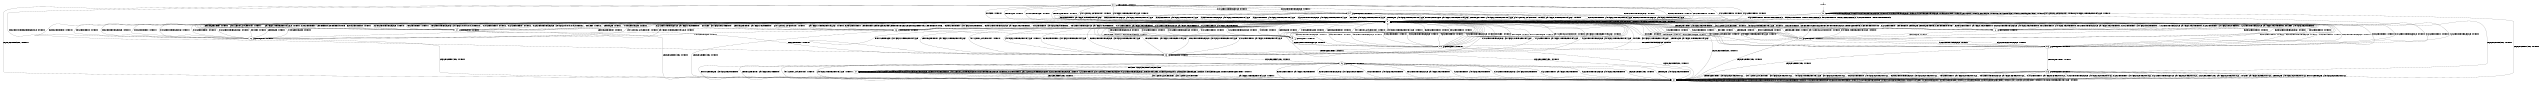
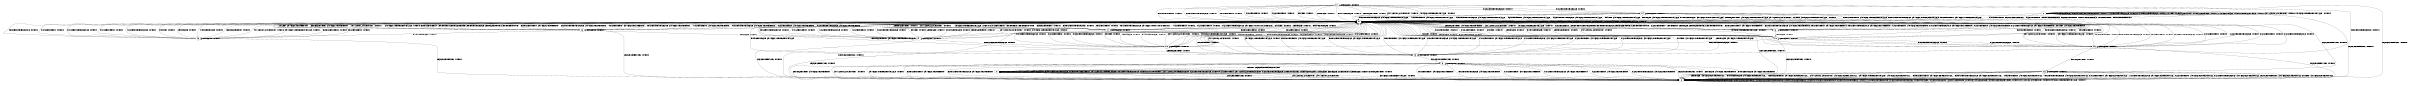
node "__start0": removed
edge "s11" -> "s5": label "DH_CLIENT_UNEXPECTED_EXCHANGE / TIMEOUT" -> "DH_CLIENT_KEY_EXCHANGE / TIMEOUT"
edge "s5" -> "s6": label "CHANGE_CIPHER_SPEC / TIMEOUT" -> "APPLICATION_CIPHER_SPEC / TIMEOUT"
